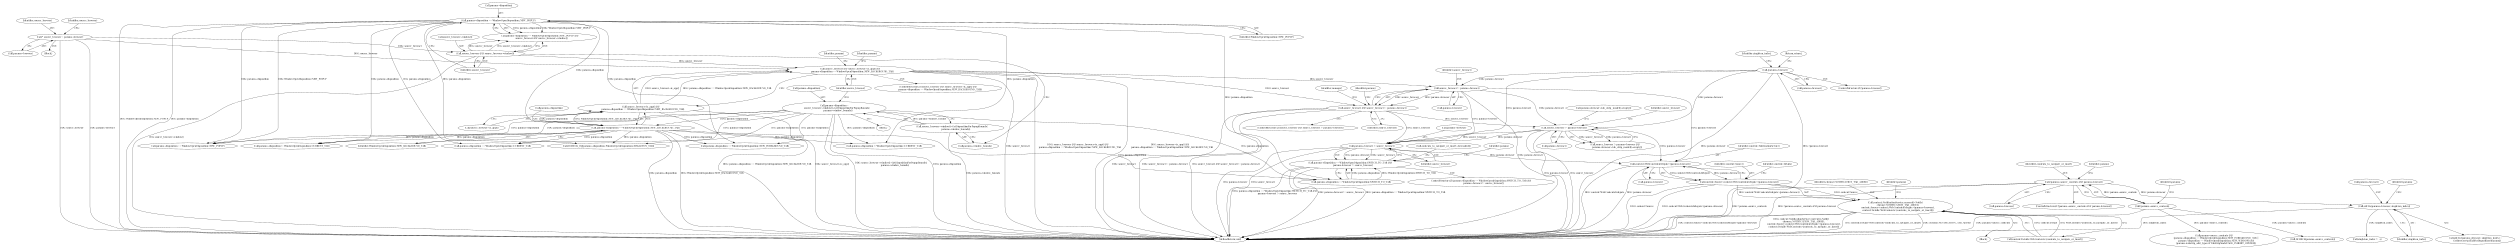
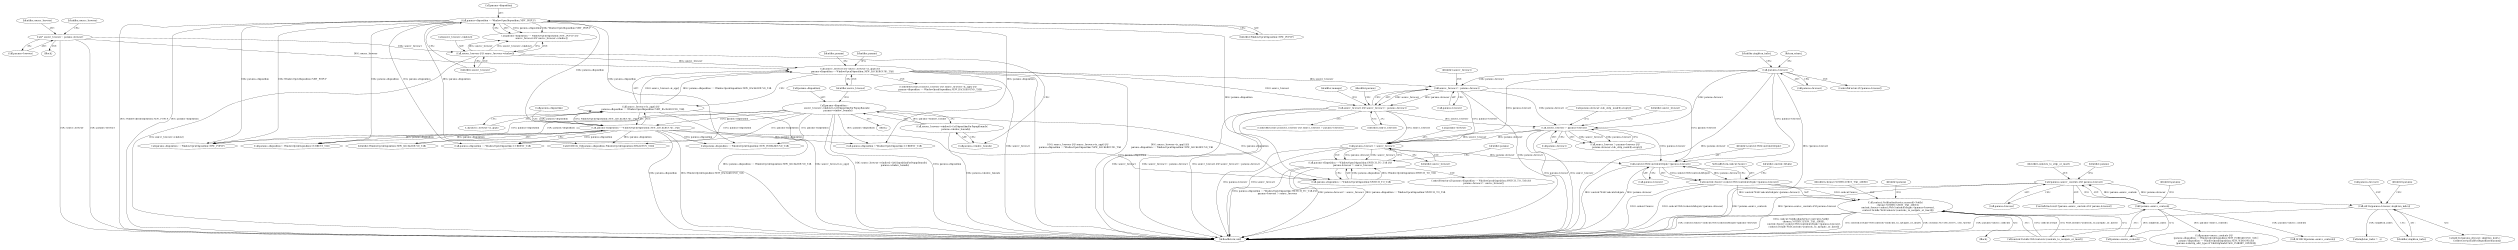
node "(Call,contents_to_navigate_or_insert->IsCrashed())": removed
node "(Identifier,content::NotificationService)": label "(Identifier,content::NotificationService)" -> "(Identifier,content::WebContentsDelegate)"
edge "(Call,!params->browser)" -> "(Call,content::WebContentsDelegate>(params->browser))": added, label "DDG: params->browser"
node "(Identifier,content::Source)": label "(Identifier,content::Source)" -> "(MethodReturn,content::Source)"
node "(Identifier,contents_to_navigate_or_insert)": label "(Identifier,contents_to_navigate_or_insert)" -> "(Identifier,contents_to_strip_or_insert)"
node "(Call,params->source_contents)": added
